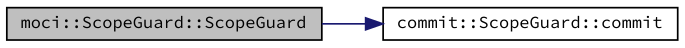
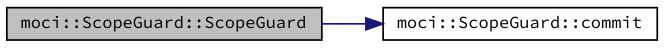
node "commit::ScopeGuard::commit": label "commit::ScopeGuard::commit" -> "moci::ScopeGuard::commit"
